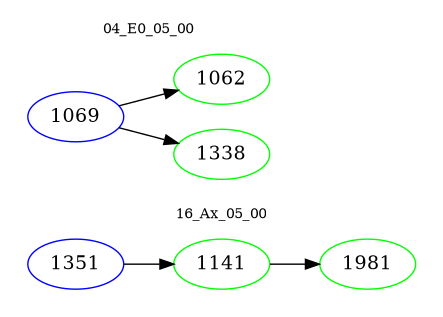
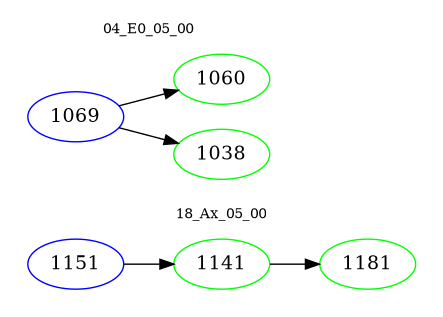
node "1062": label "1062" -> "1060"
node "1338": label "1338" -> "1038"
cluster "16_Ax_05_00": label "16_Ax_05_00" -> "18_Ax_05_00"
node "1351": label "1351" -> "1151"
node "1981": label "1981" -> "1181"
